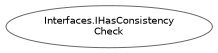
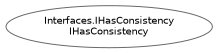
node "Interfaces.IHasConsistency Check": label "Interfaces.IHasConsistency Check" -> "Interfaces.IHasConsistency IHasConsistency"
